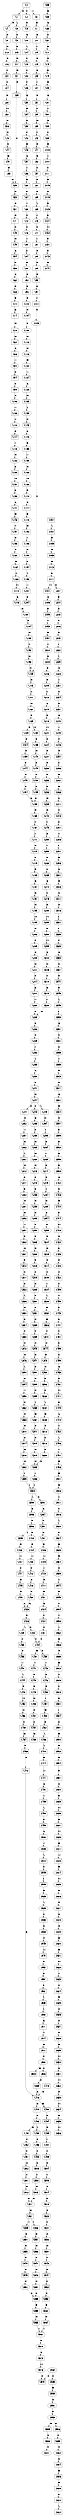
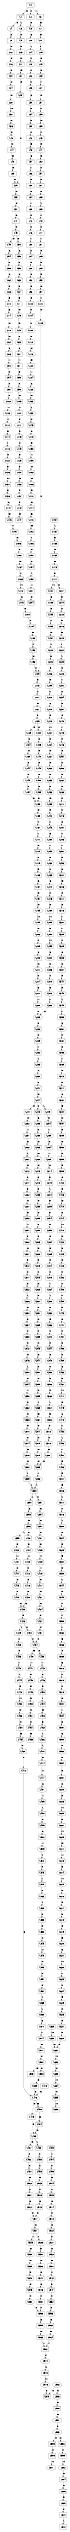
node "S50": added
edge "S628" -> "S629": now "S628" -> "S631"
edge "S484" -> "S489": now "S484" -> "S483"
